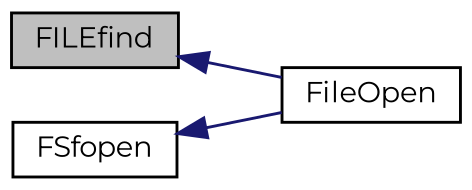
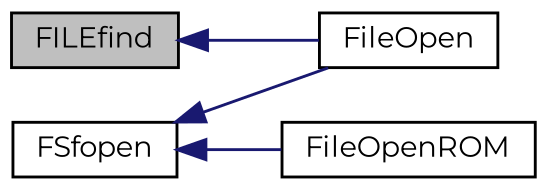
node "FileOpenROM": added
